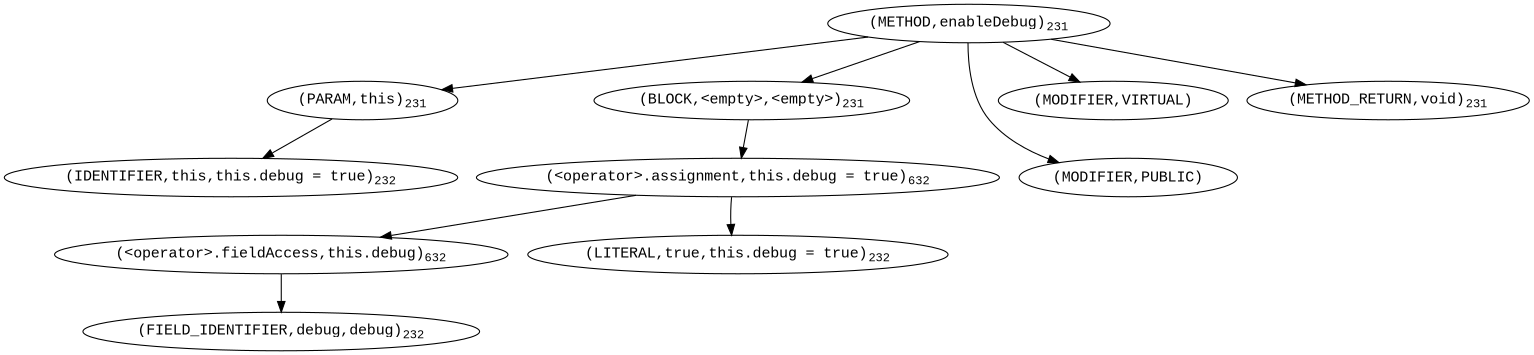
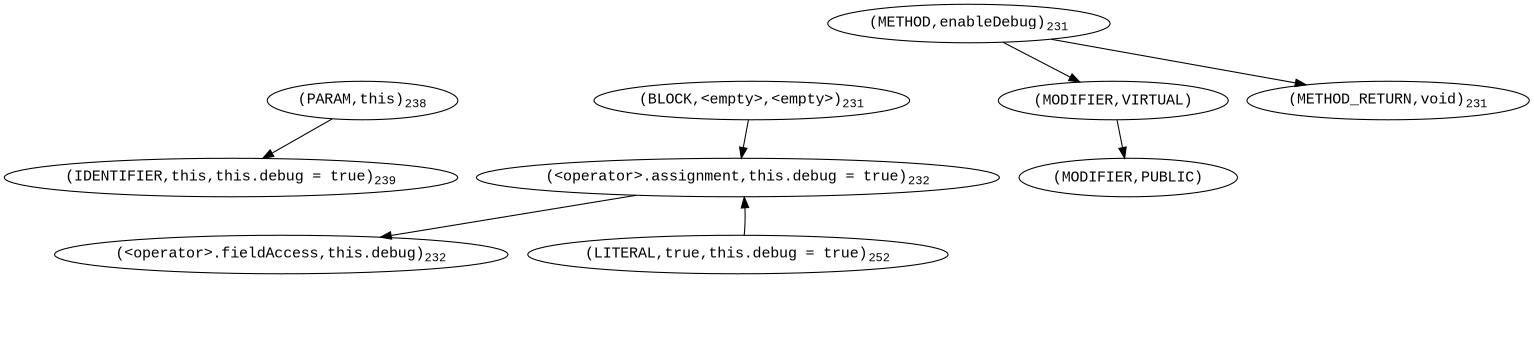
edge "(METHOD,enableDebug)" -> "(BLOCK,<empty>,<empty>)": removed
edge "(METHOD,enableDebug)" -> "(PARAM,this)": removed
node "(PARAM,this)": text "231" -> "238"
edge "(METHOD,enableDebug)" -> "(MODIFIER,PUBLIC)": now "(MODIFIER,VIRTUAL)" -> "(MODIFIER,PUBLIC)"
node "(IDENTIFIER,this,this.debug = true)": text "232" -> "239"
node "(<operator>.assignment,this.debug = true)": text "632" -> "232"
edge "(<operator>.assignment,this.debug = true)" -> "(LITERAL,true,this.debug = true)": reversed
node "(<operator>.fieldAccess,this.debug)": text "632" -> "232"
node "(LITERAL,true,this.debug = true)": text "232" -> "252"
node "(FIELD_IDENTIFIER,debug,debug)": removed
